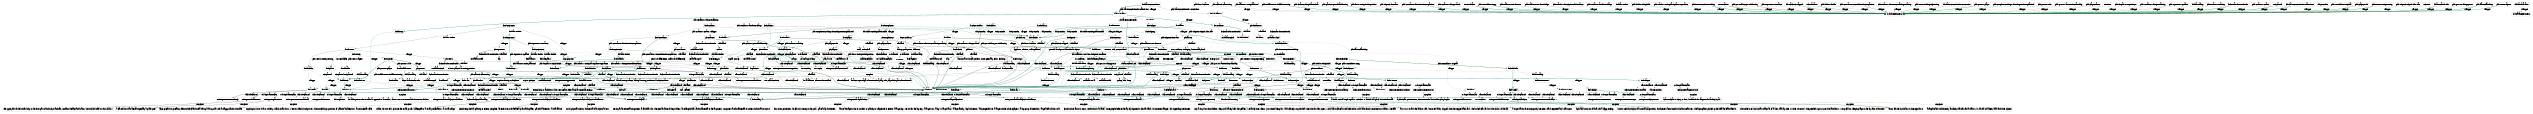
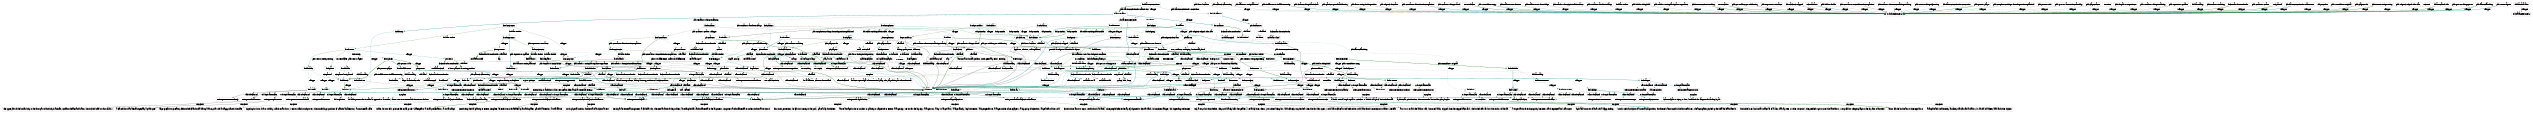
node "extreme, rich, concentrated": removed
edge "fred:lion_3" -> "fred:Head": now "fred:head_1" -> "fred:Head"
edge "pb:resemble-01" -> "dul:Event": removed, label "rdfs:subClassOf"
edge "fred:Just" -> "ns5:supersense-adv_all": removed, label "rdfs:subClassOf"
